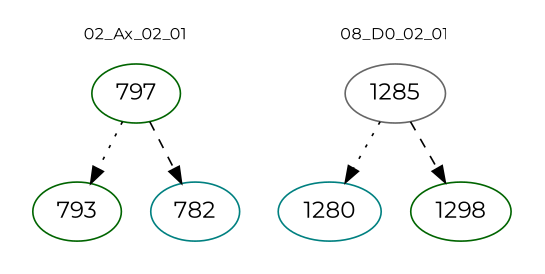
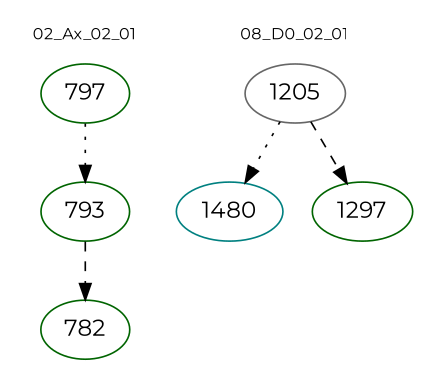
node "1285": label "1285" -> "1205"
edge "797" -> "782": now "793" -> "782"
node "782": color teal -> darkgreen
node "1280": label "1280" -> "1480"
node "1298": label "1298" -> "1297"
